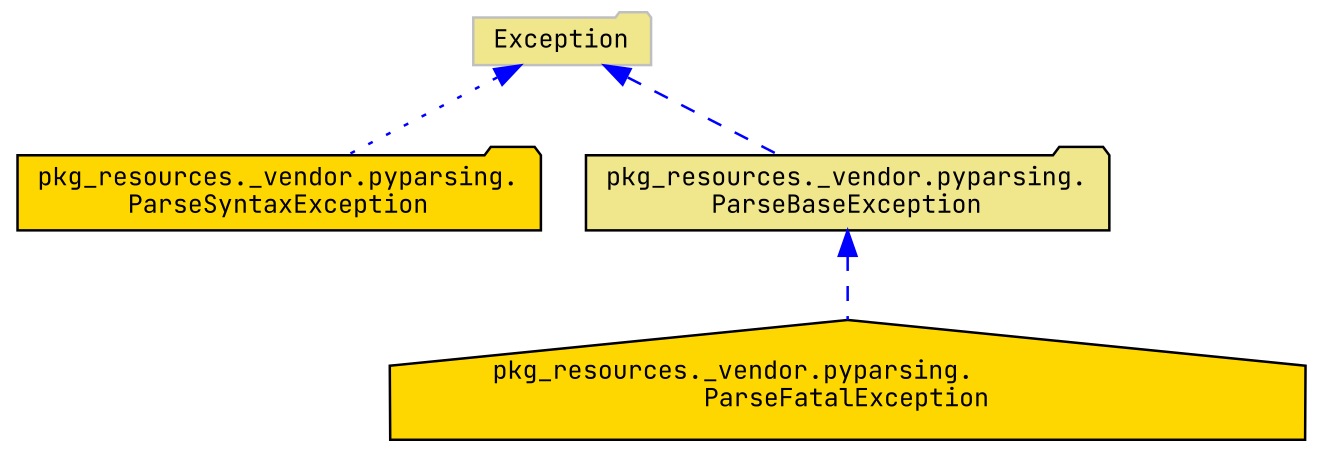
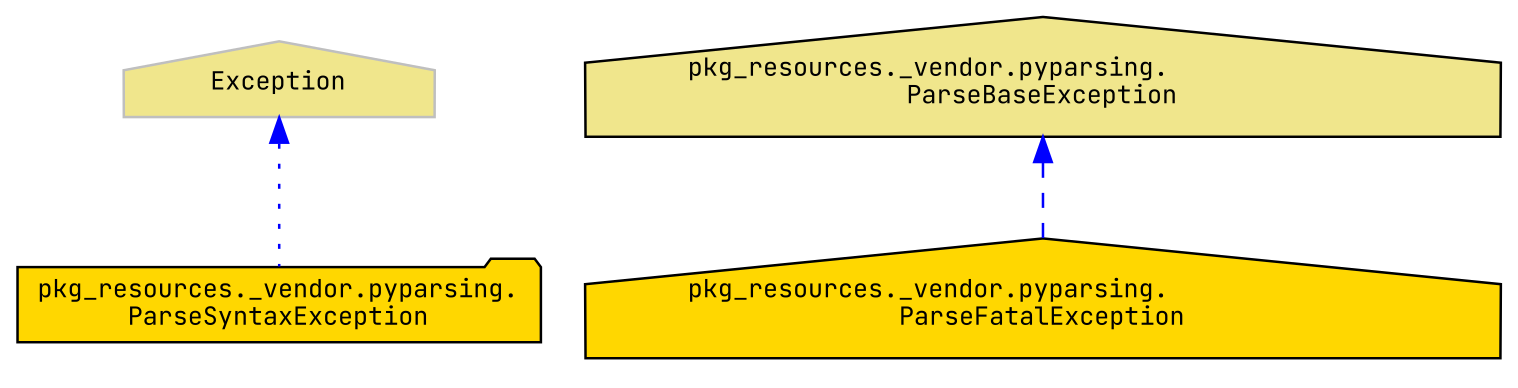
node "Exception": shape folder -> house
edge "pkg_resources._vendor.pyparsing. ParseBaseException" -> "Exception": removed
node "pkg_resources._vendor.pyparsing. ParseBaseException": shape folder -> house
